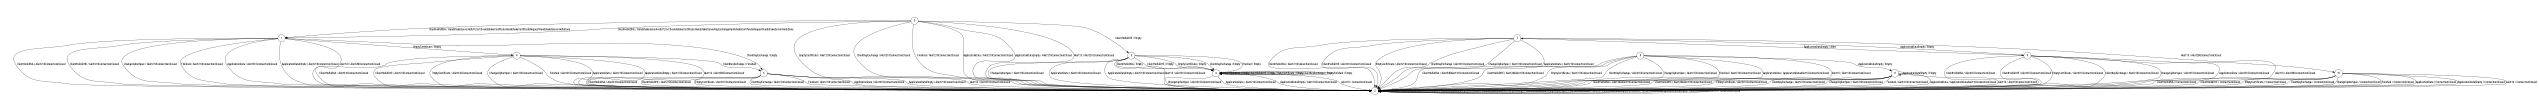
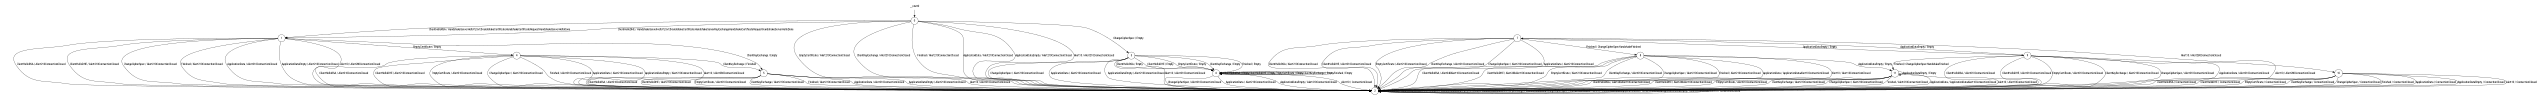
node "__start0": added
edge "0" -> "3": label "ClientHelloDHE / Empty" -> "ChangeCipherSpec / Empty"
edge "7" -> "8": added, label "Finished / ChangeCipherSpecHandshakeFinished"
edge "7" -> "9": label "ApplicationDataEmpty / Alert" -> "ApplicationDataEmpty / Empty"
edge "9" -> "11": added, label "Finished / ChangeCipherSpecHandshakeFinished"
